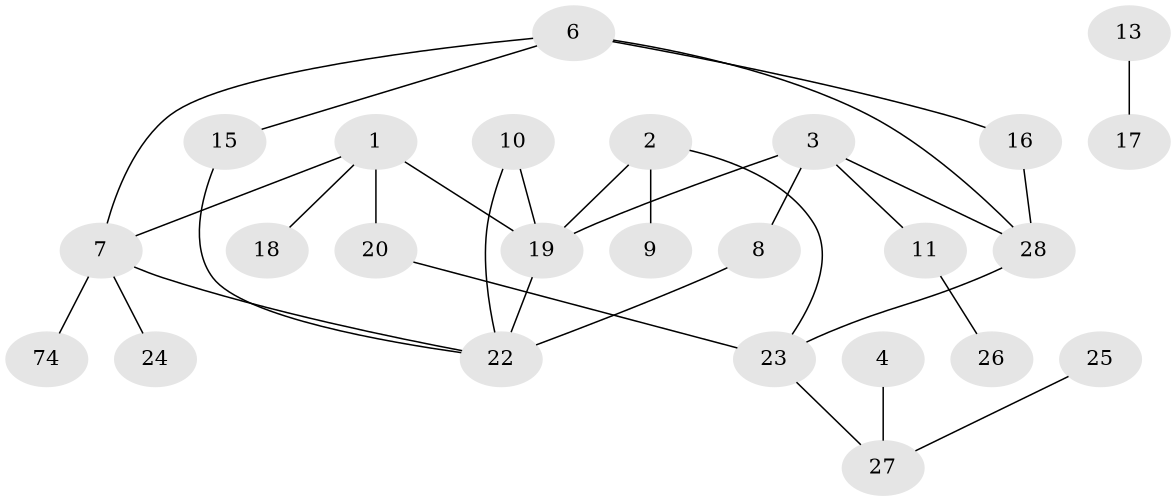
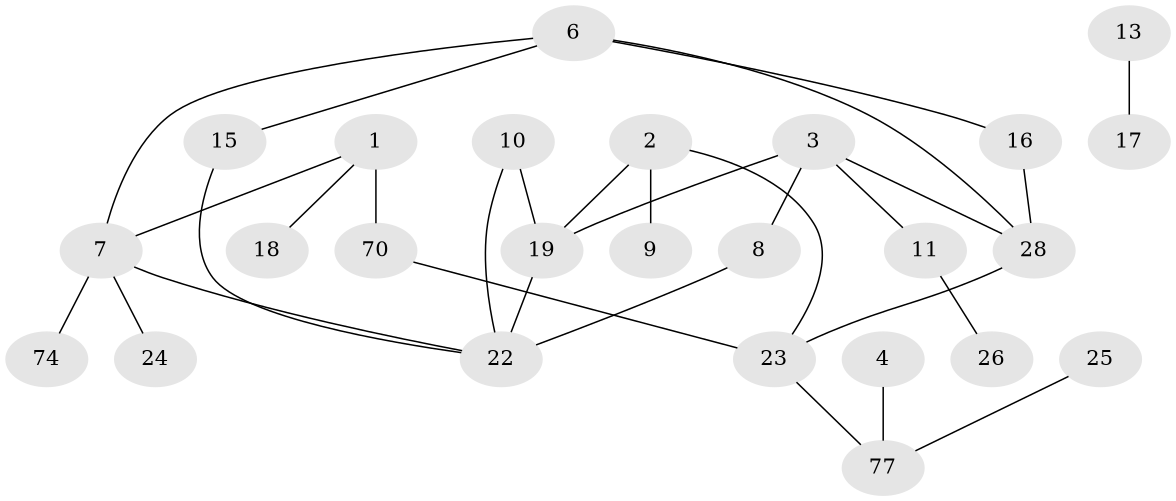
edge "1" -- "19": removed
node "20": label "20" -> "70"
node "27": label "27" -> "77"
